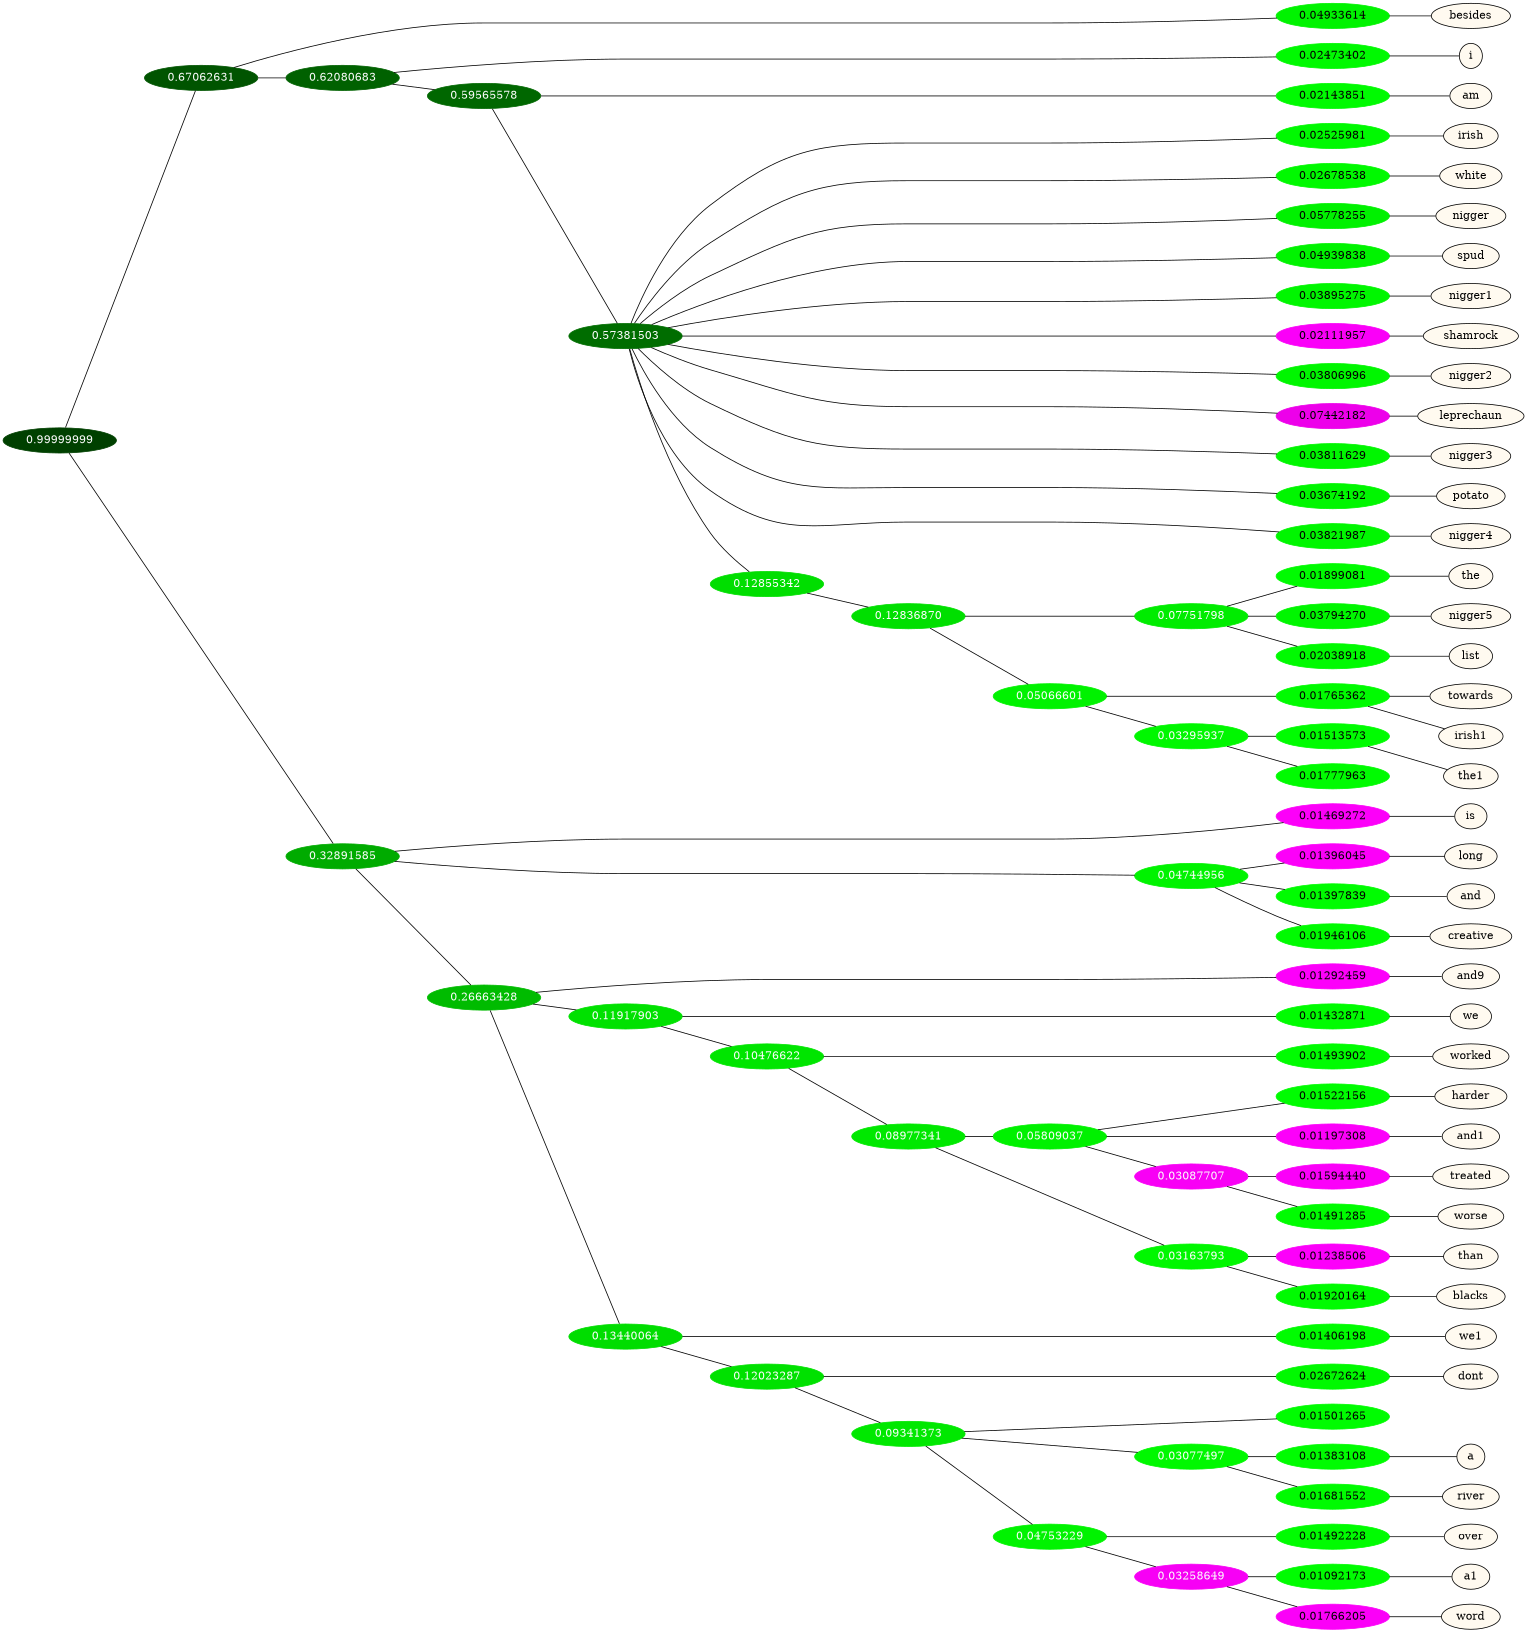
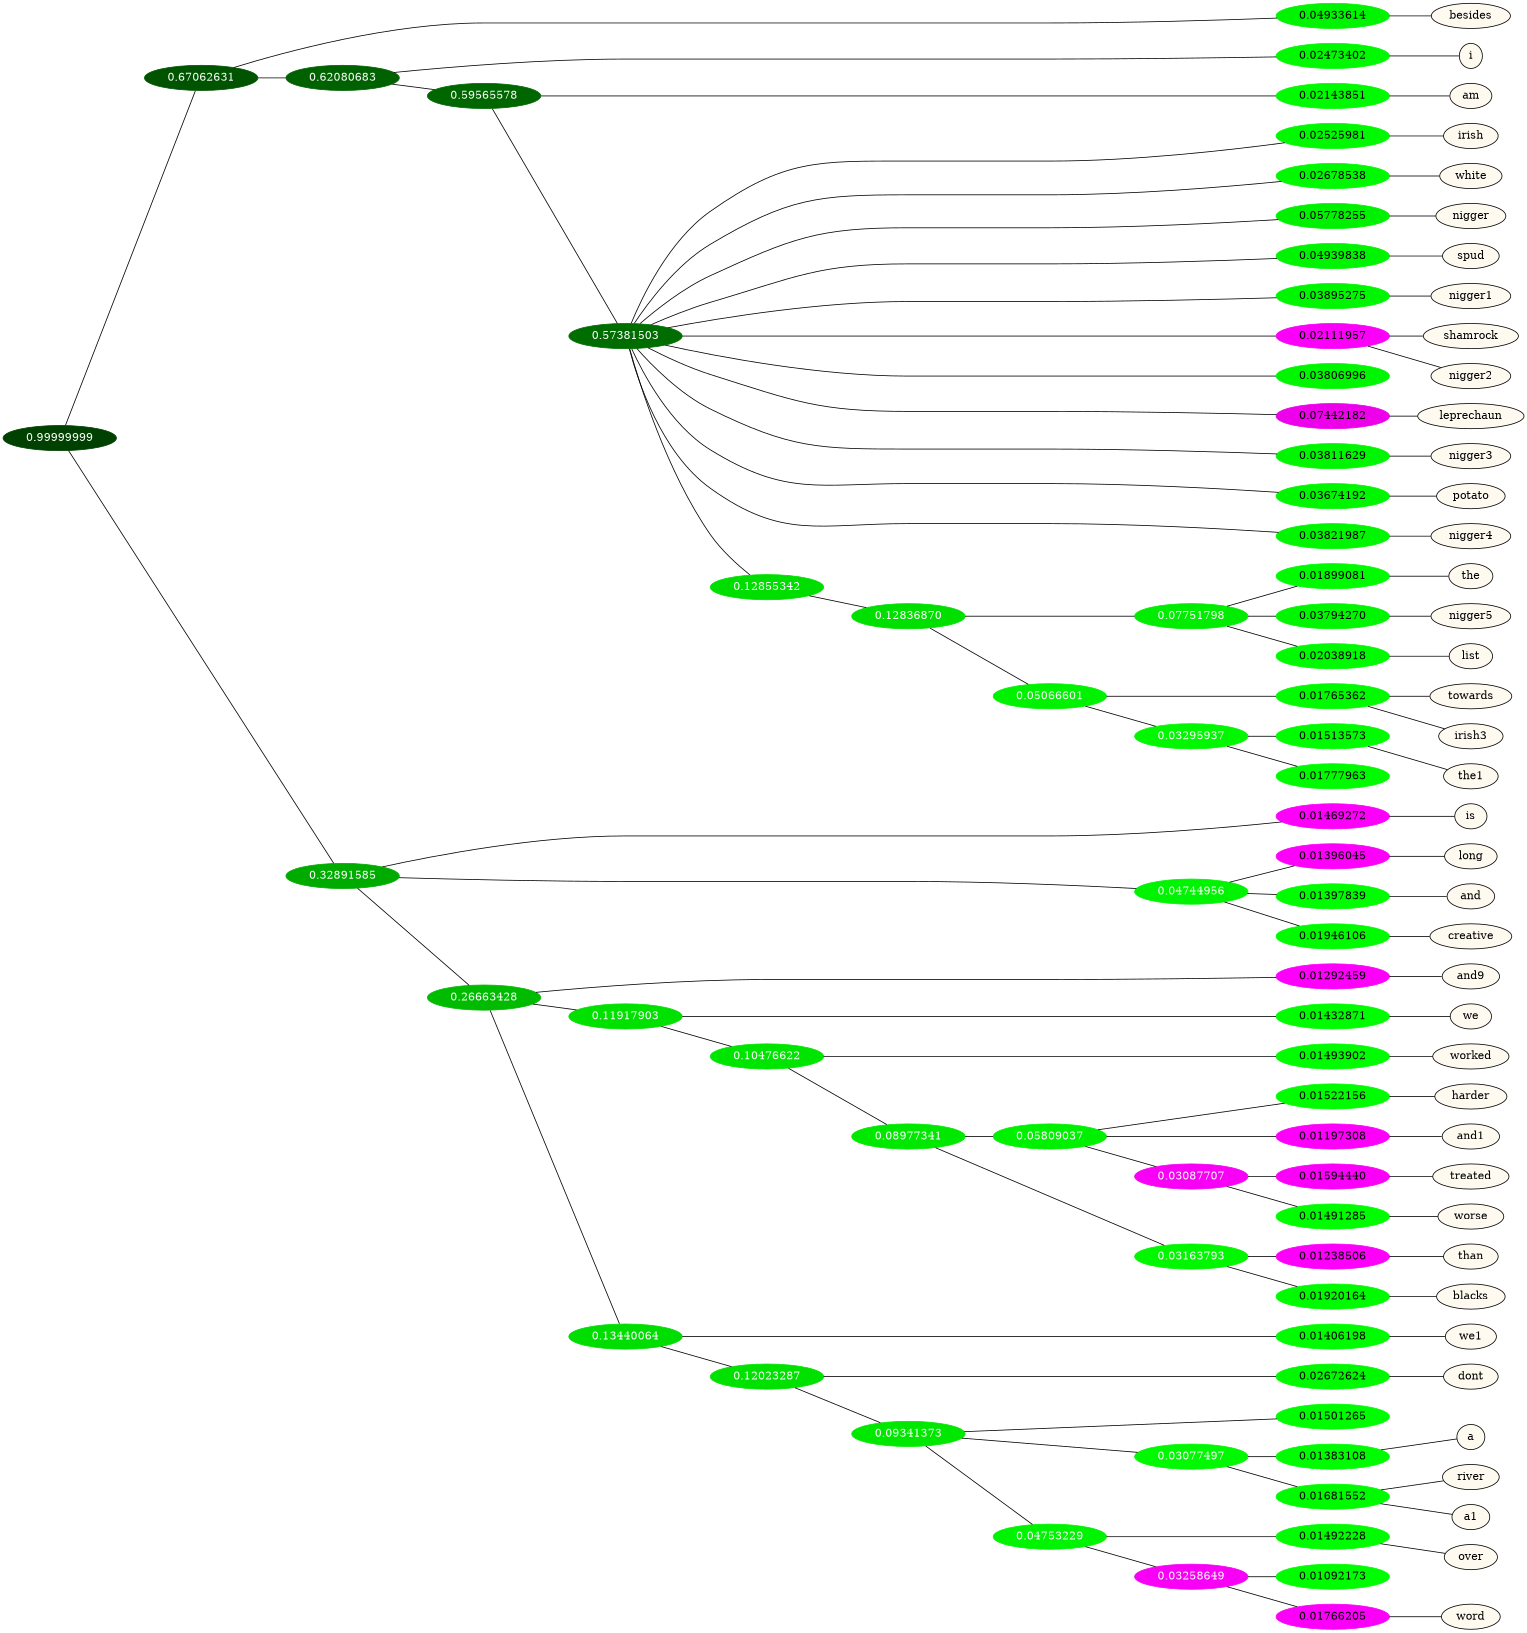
edge "0.03806996" -- "nigger2": now "0.02111957" -- "nigger2"
node "irish1": label "irish1" -> "irish3"
edge "0.01092173" -- "a1": now "0.01681552" -- "a1"
